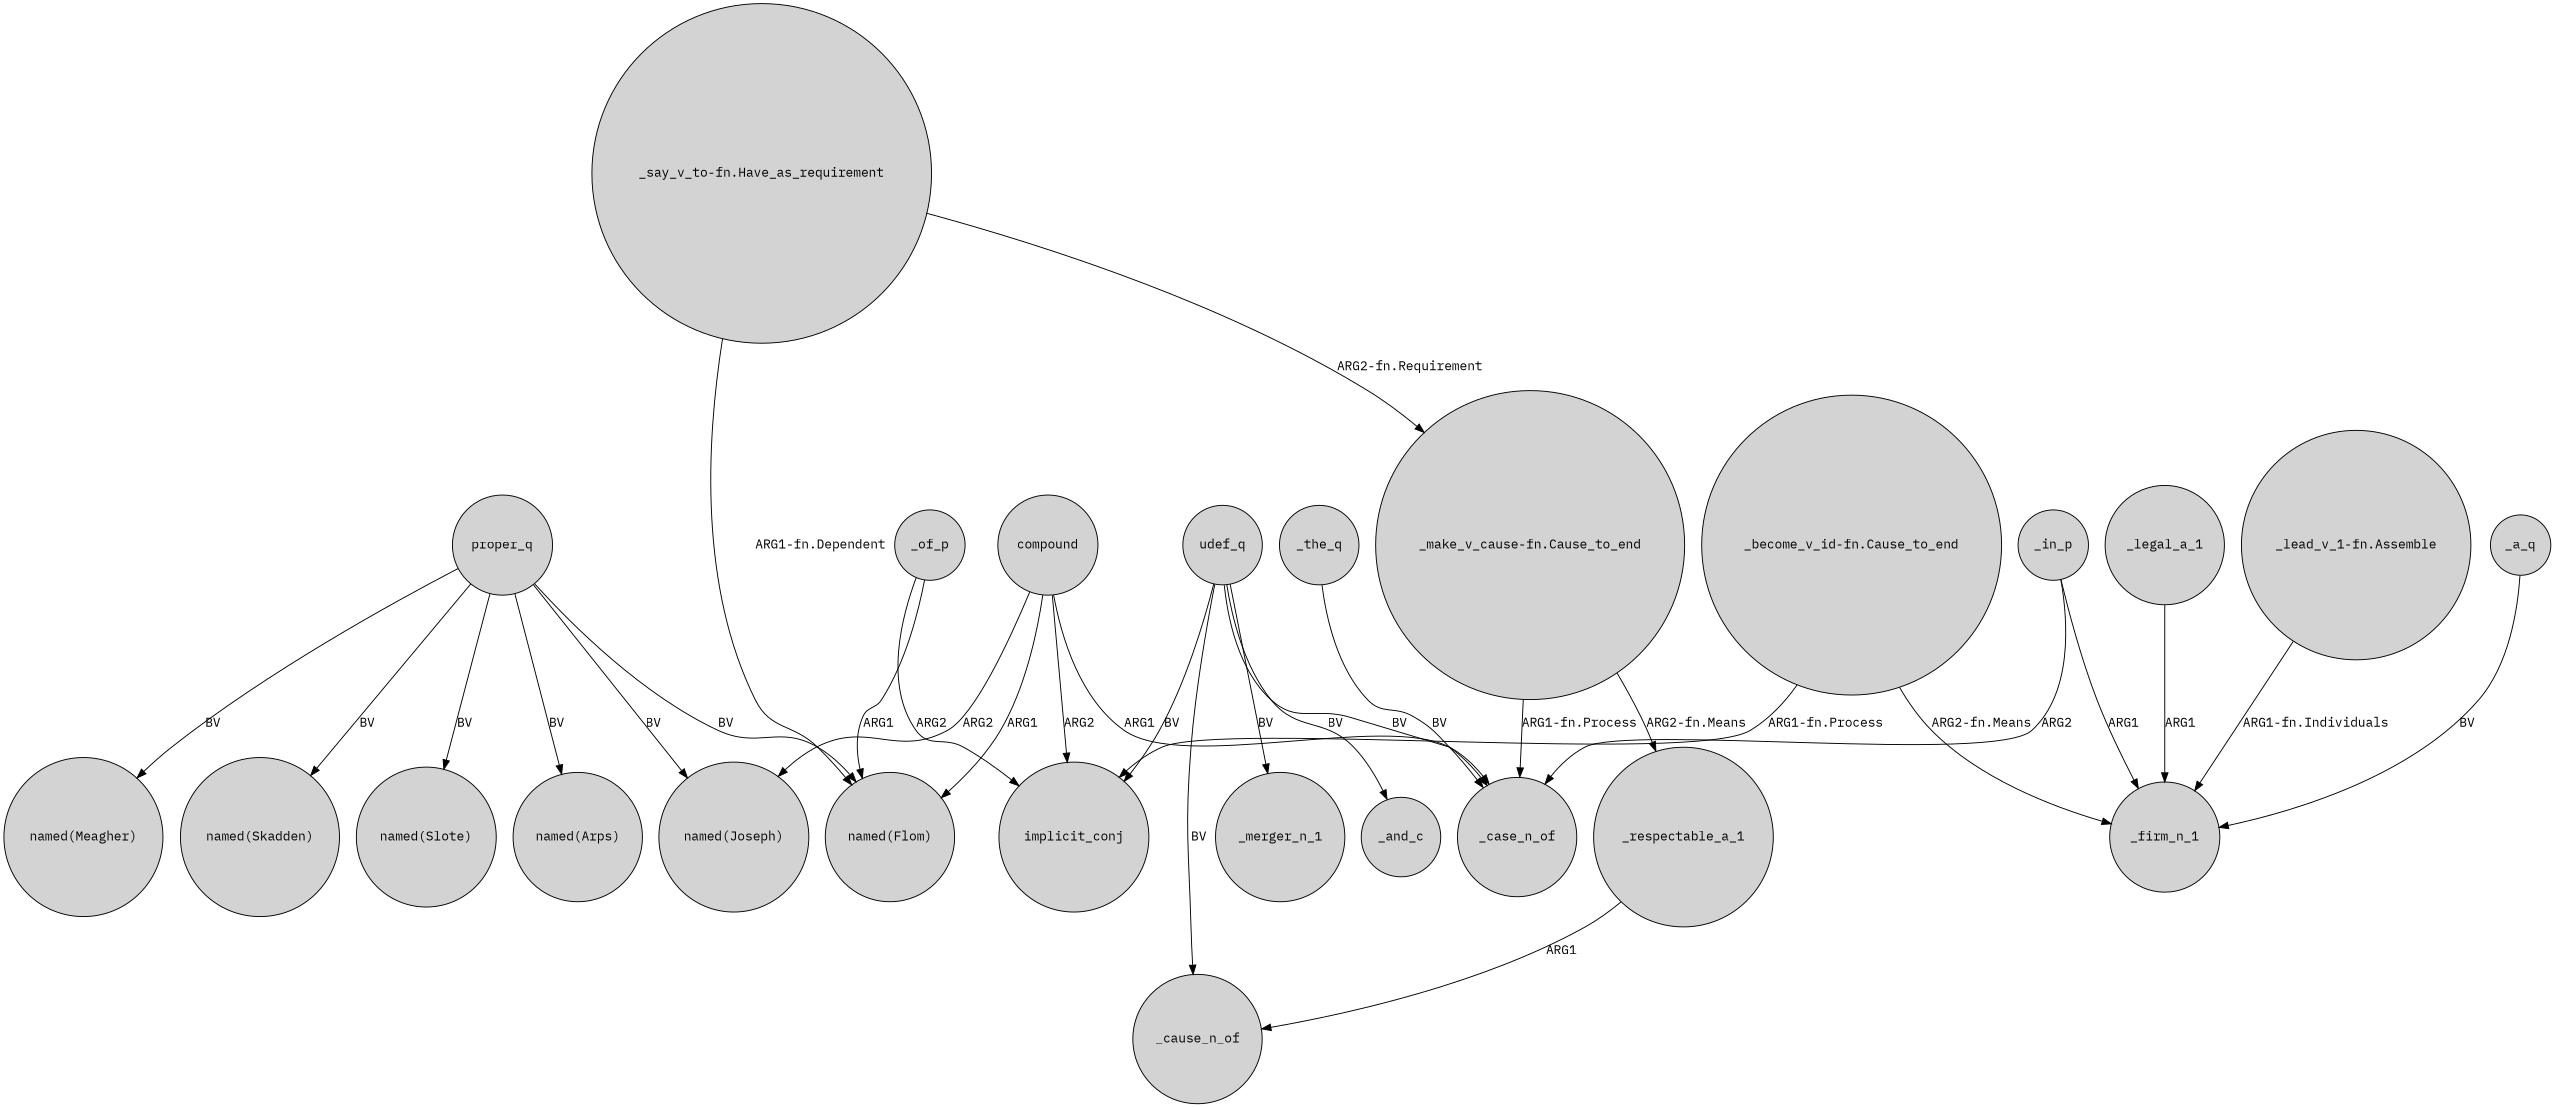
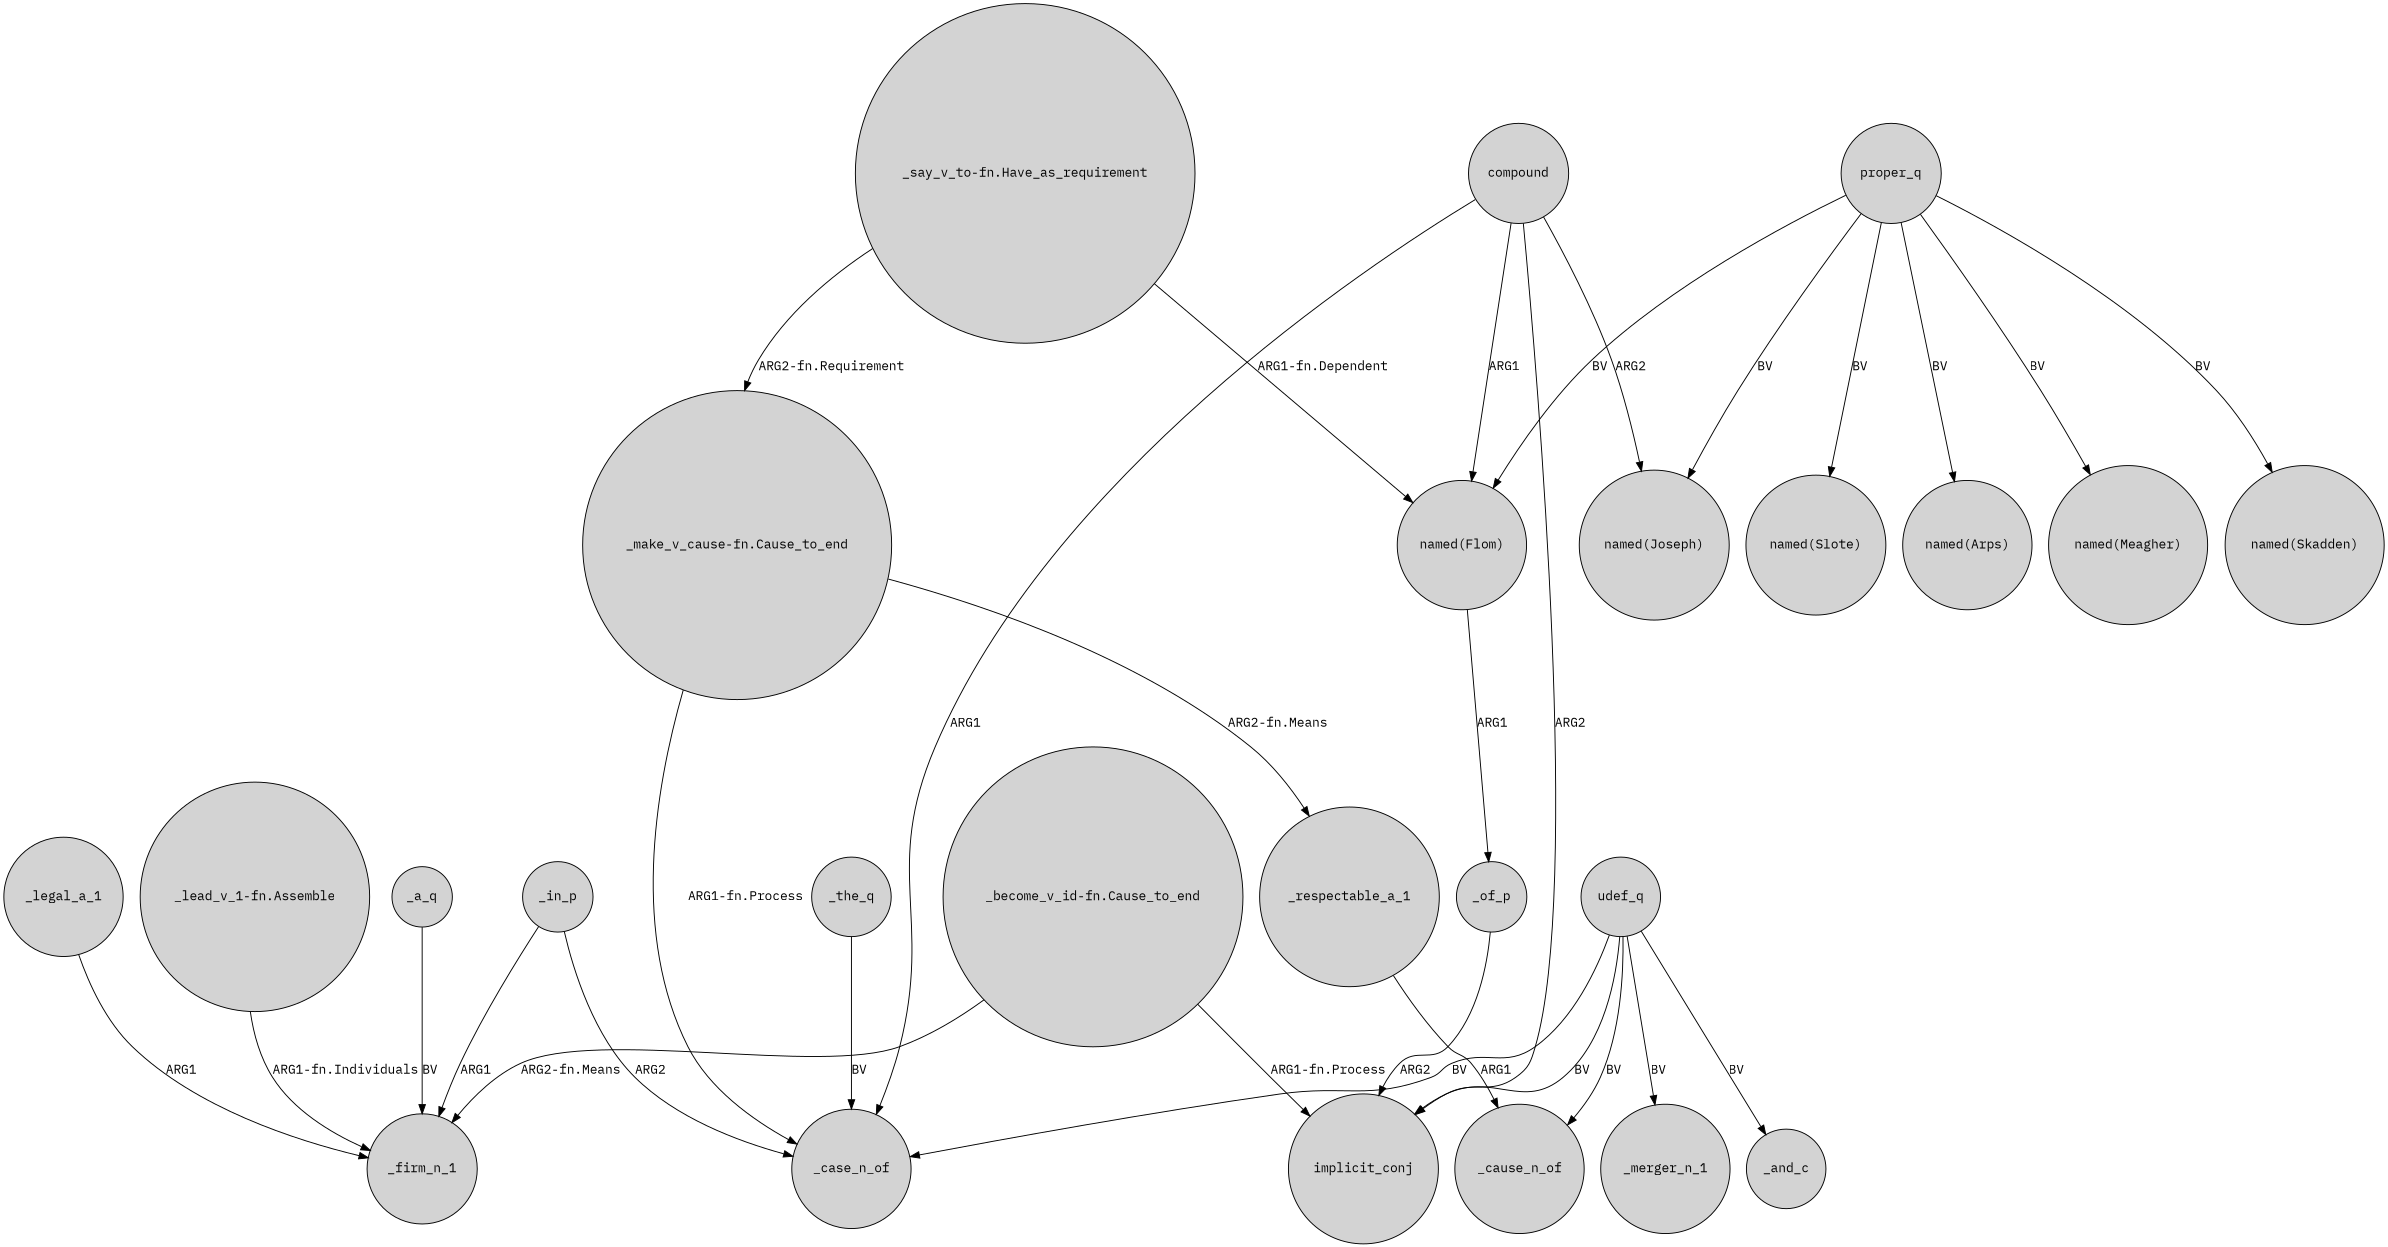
edge "_of_p" -> "named(Flom)": reversed
